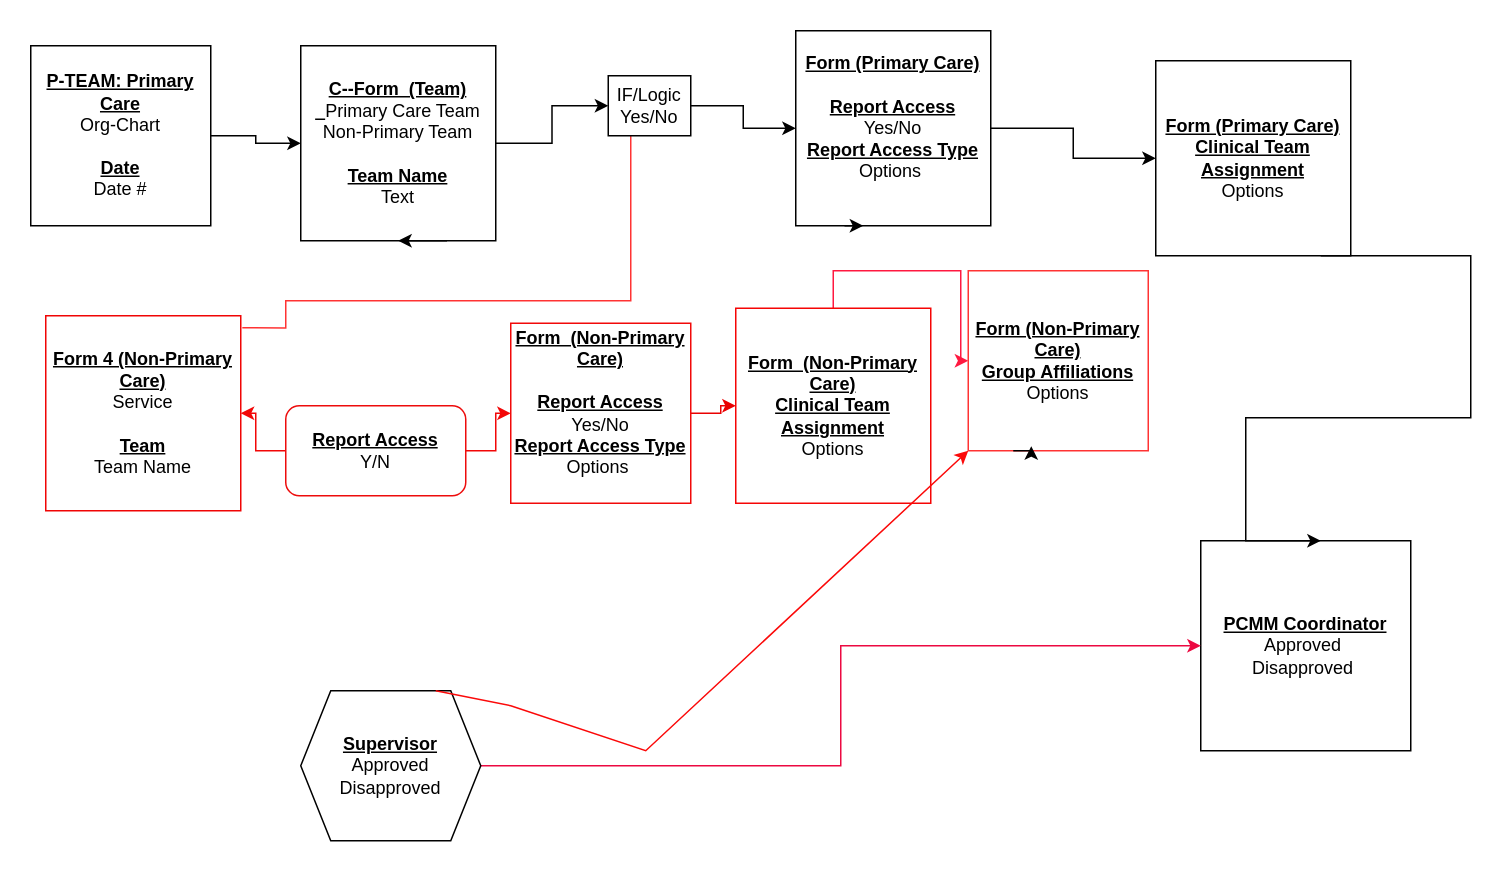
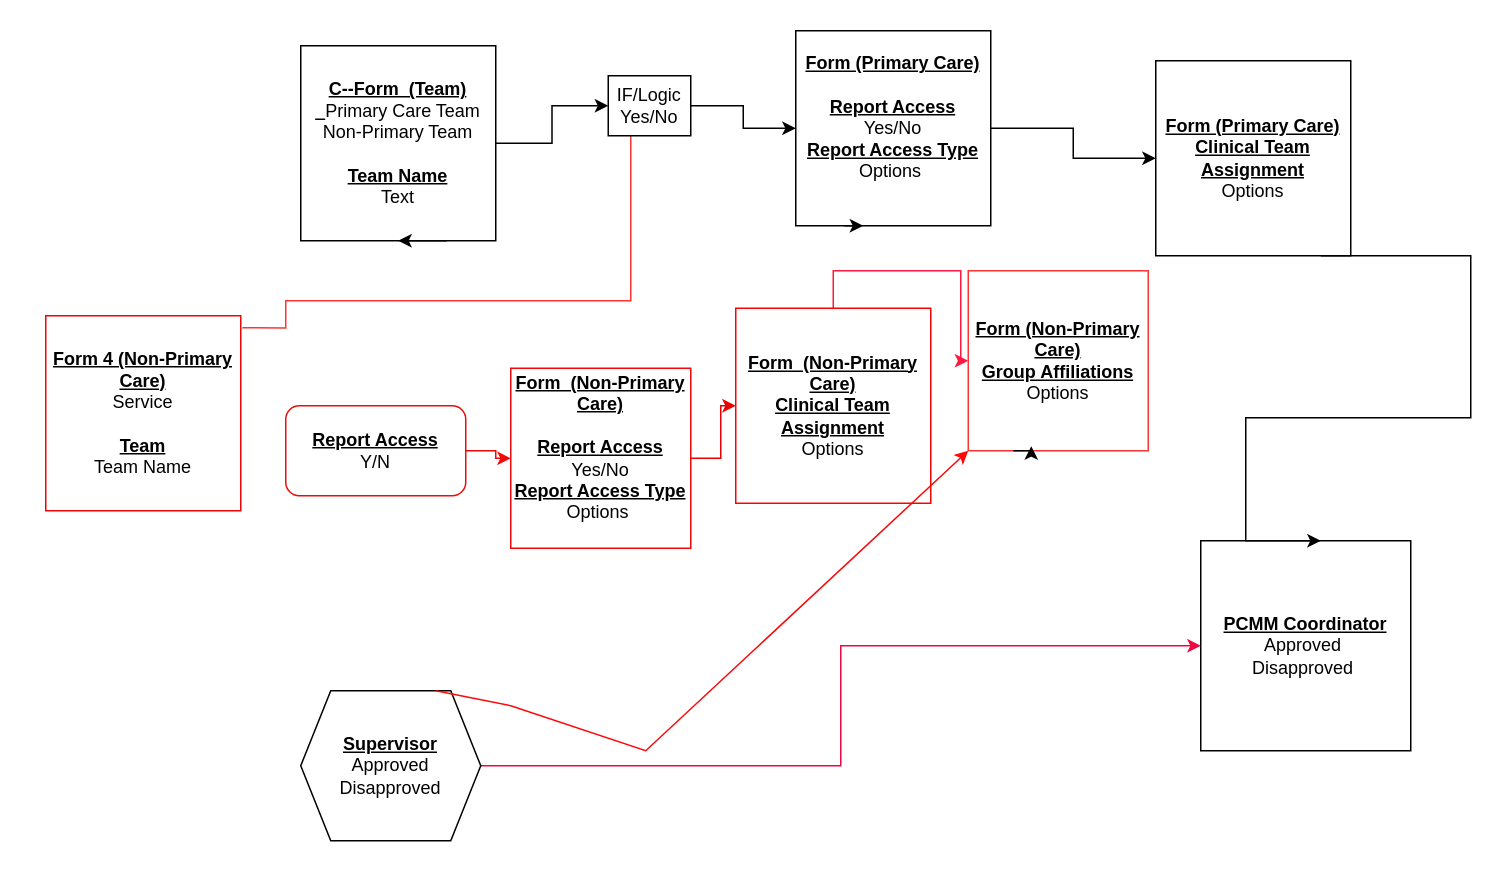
node "P-TEAM: Primary Care Org-Chart Date Date #": removed
edge "P-TEAM: Primary Care Org-Chart Date Date #" -> "C--Form (Team) Primary Care Team Non-Primary Team Team Name Text": removed
node "Form (Non-Primary Care) Report Access Yes/No Report Access Type Options": moved (601, 413) -> (601, 458)
edge "Report Access Y/N" -> "Form 4 (Non-Primary Care) Service Team Team Name": removed
